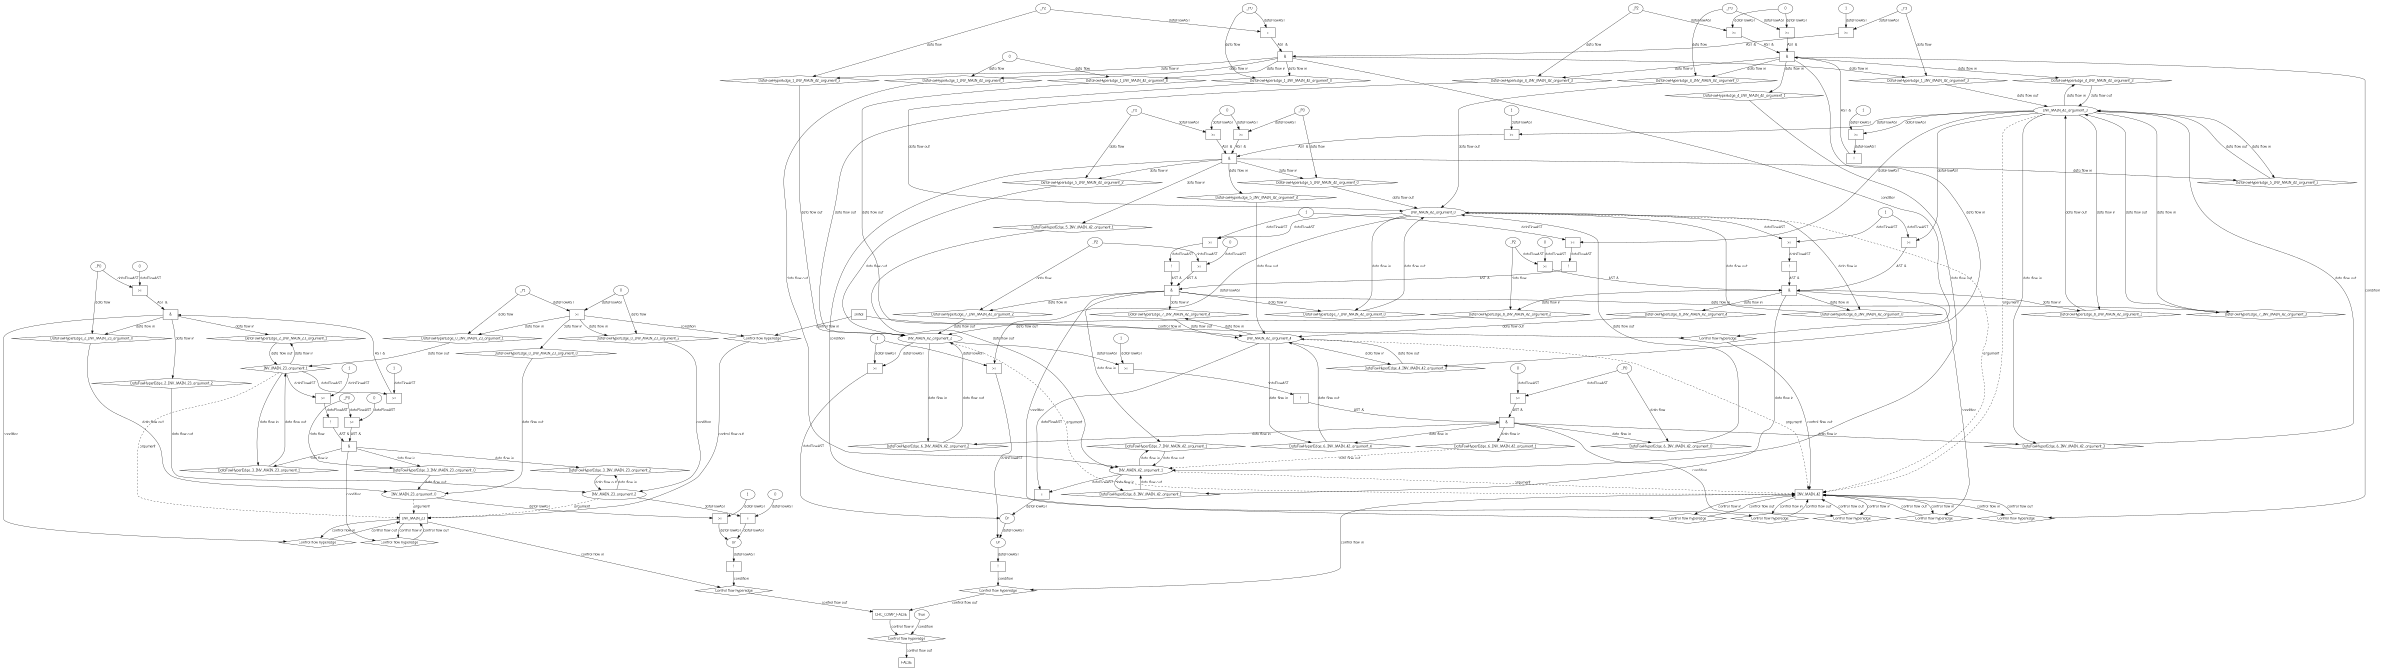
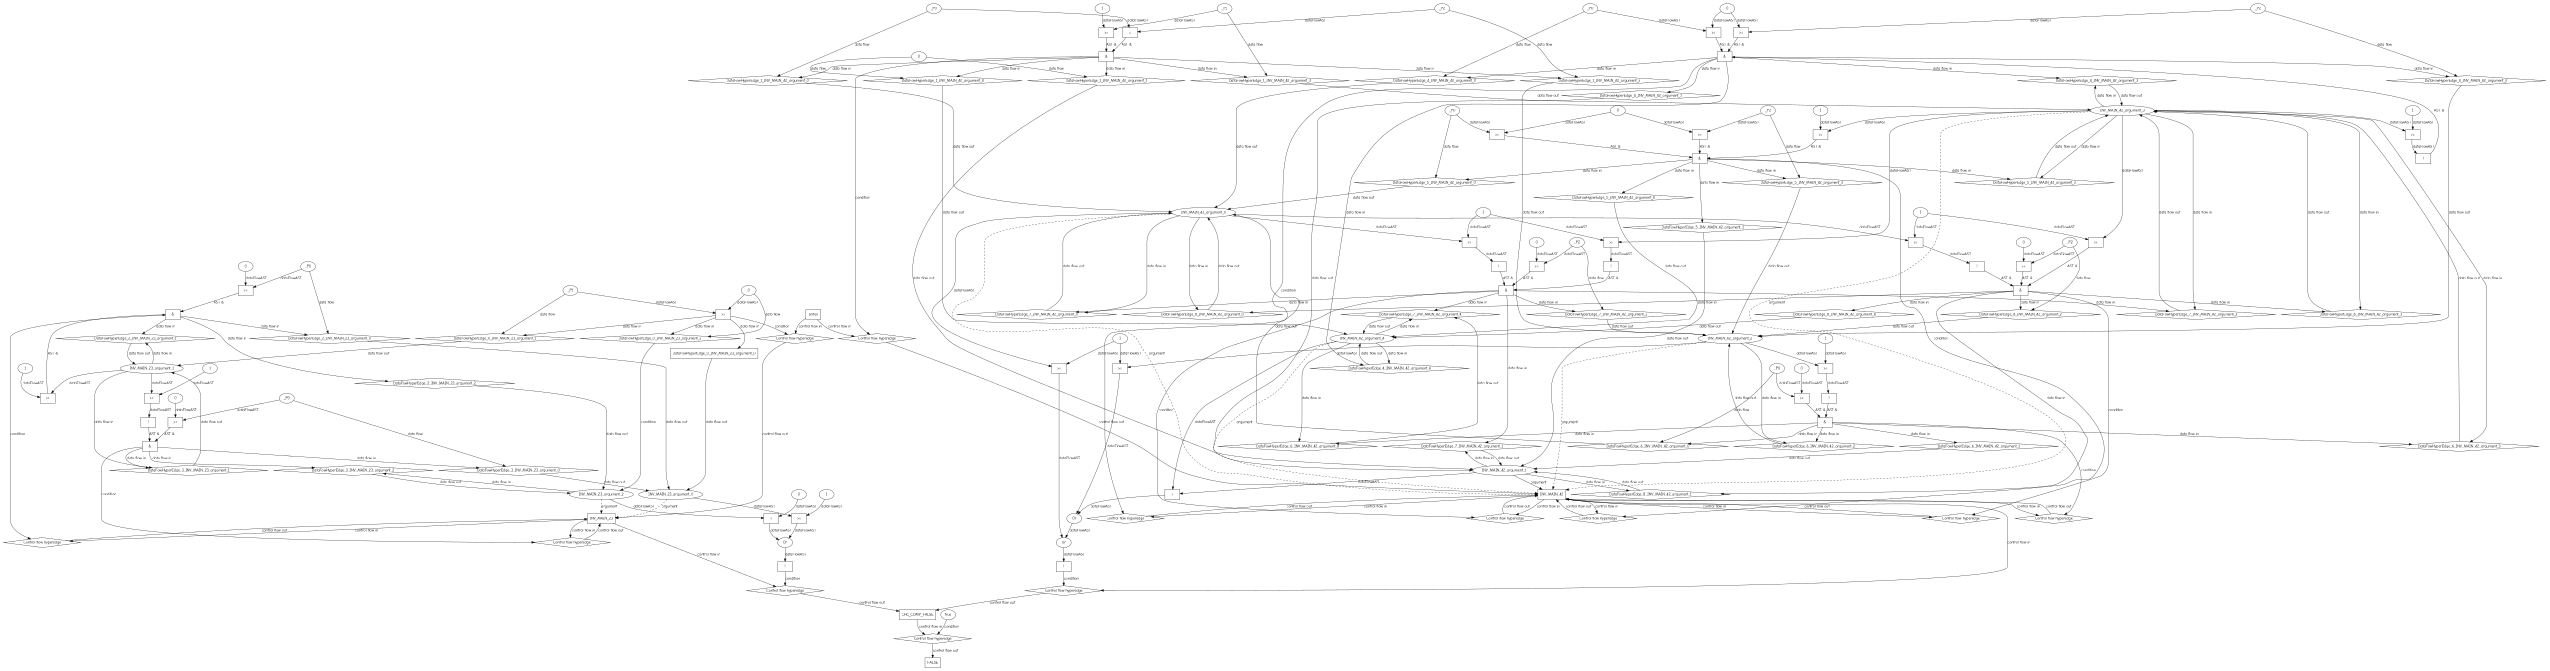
node "DataFowHyperEdge_0_INV_MAIN_23_argument_0": shape diamond -> box
node "INV_MAIN_23_argument_1": shape diamond -> ellipse
edge "DataFowHyperEdge_6_INV_MAIN_42_argument_4" -> "INV_MAIN_42_argument_4": now "DataFowHyperEdge_6_INV_MAIN_42_argument_4" -> "DataFowHyperEdge_7_INV_MAIN_42_argument_4"
edge "DataFowHyperEdge_6_INV_MAIN_42_argument_1" -> "INV_MAIN_42_argument_1": style dashed -> solid
edge "INV_MAIN_42_argument_1" -> "INV_MAIN_42": style dashed -> solid
edge "INV_MAIN_23_argument_1" -> "INV_MAIN_23": removed, label "argument"
